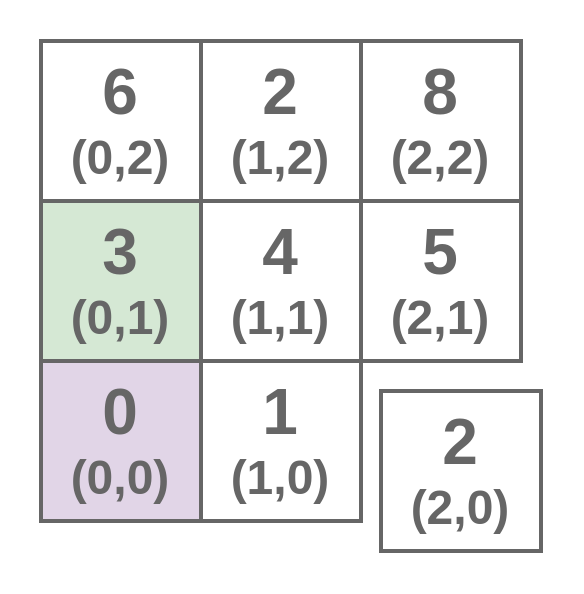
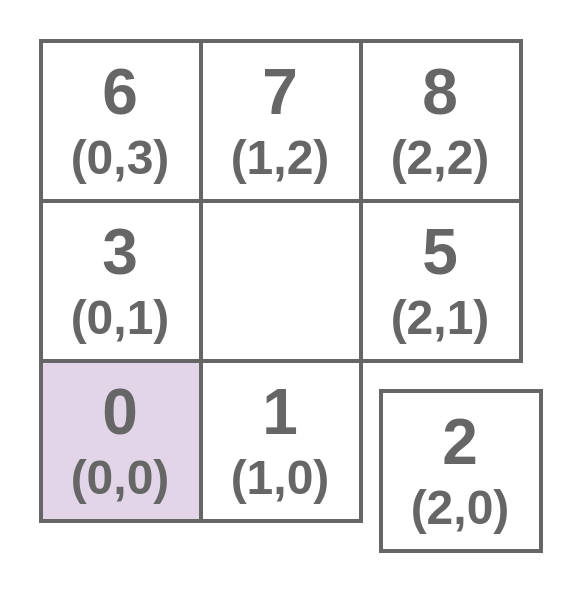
node "6 (0,2)": label "6 (0,2)" -> "6 (0,3)"
node "2 (1,2)": label "2 (1,2)" -> "7 (1,2)"
node "3 (0,1)": fillcolor #d5e8d4 -> #ffffff
node "4 (1,1)": removed
